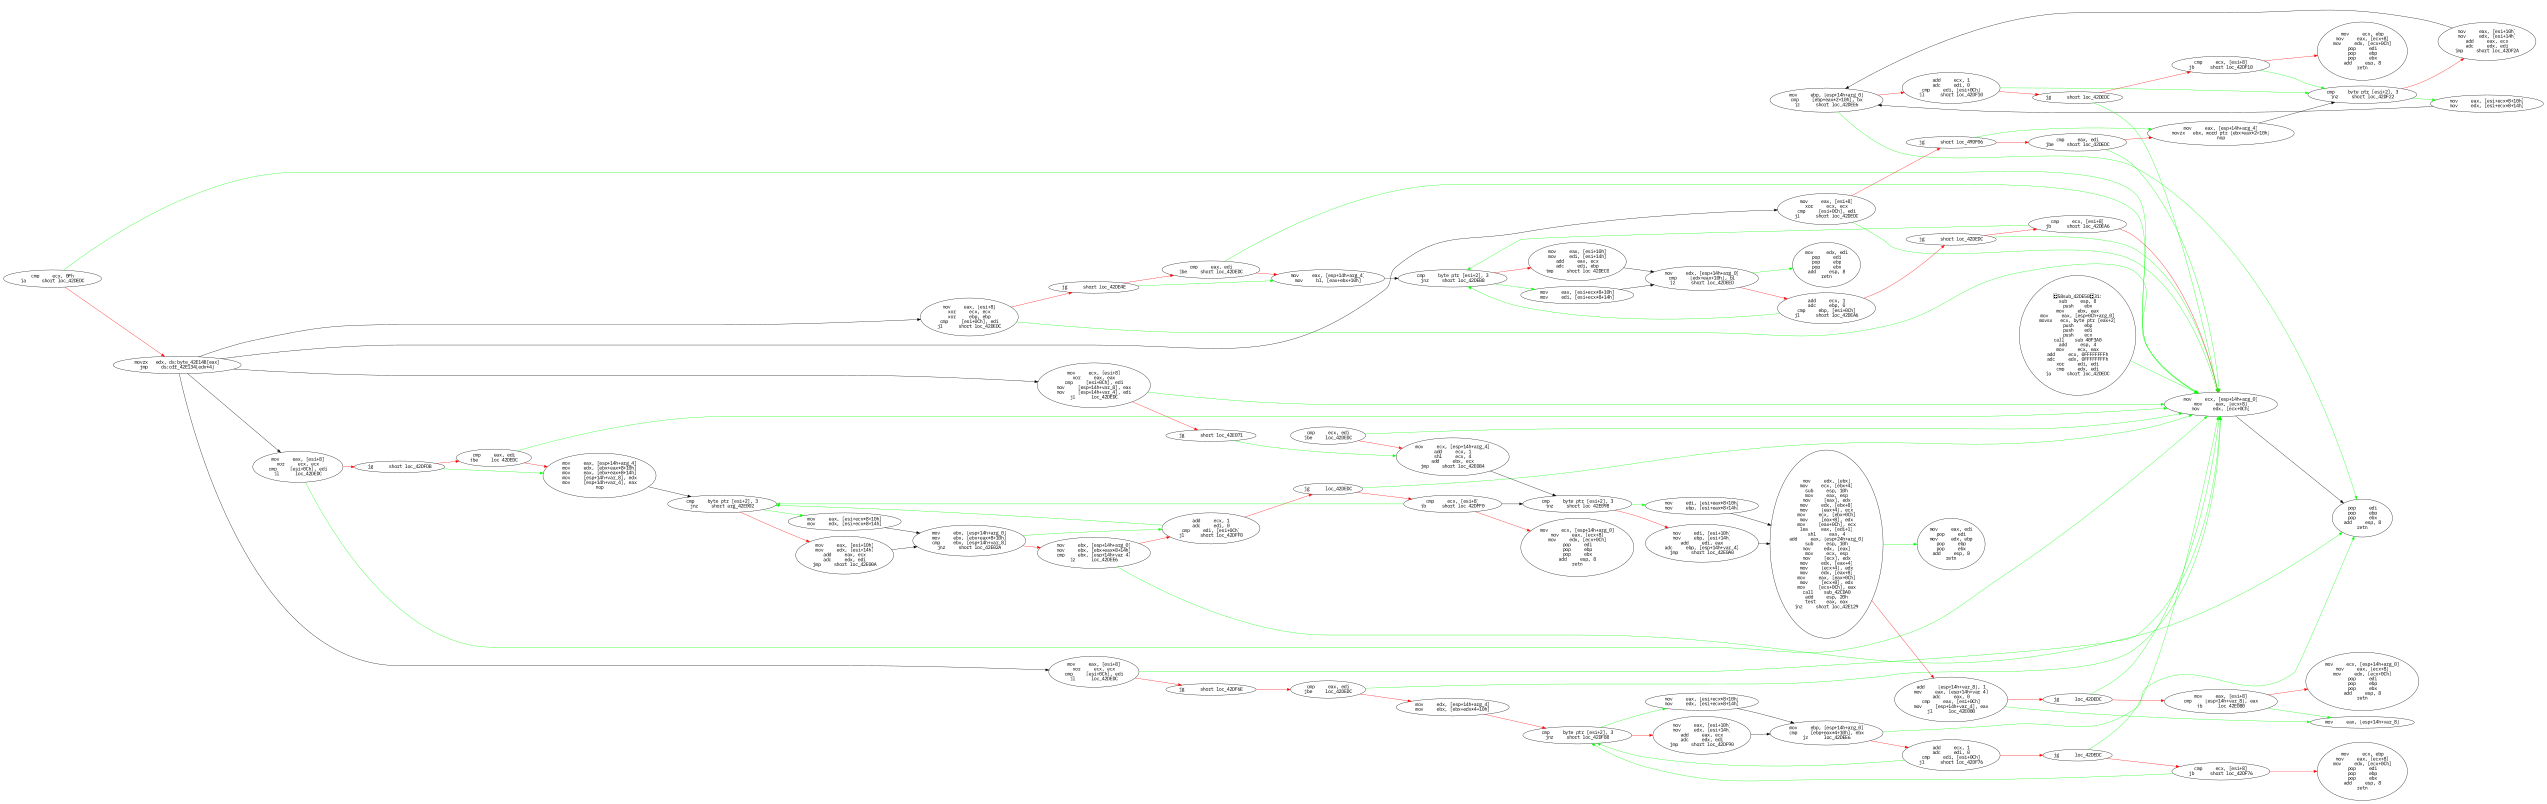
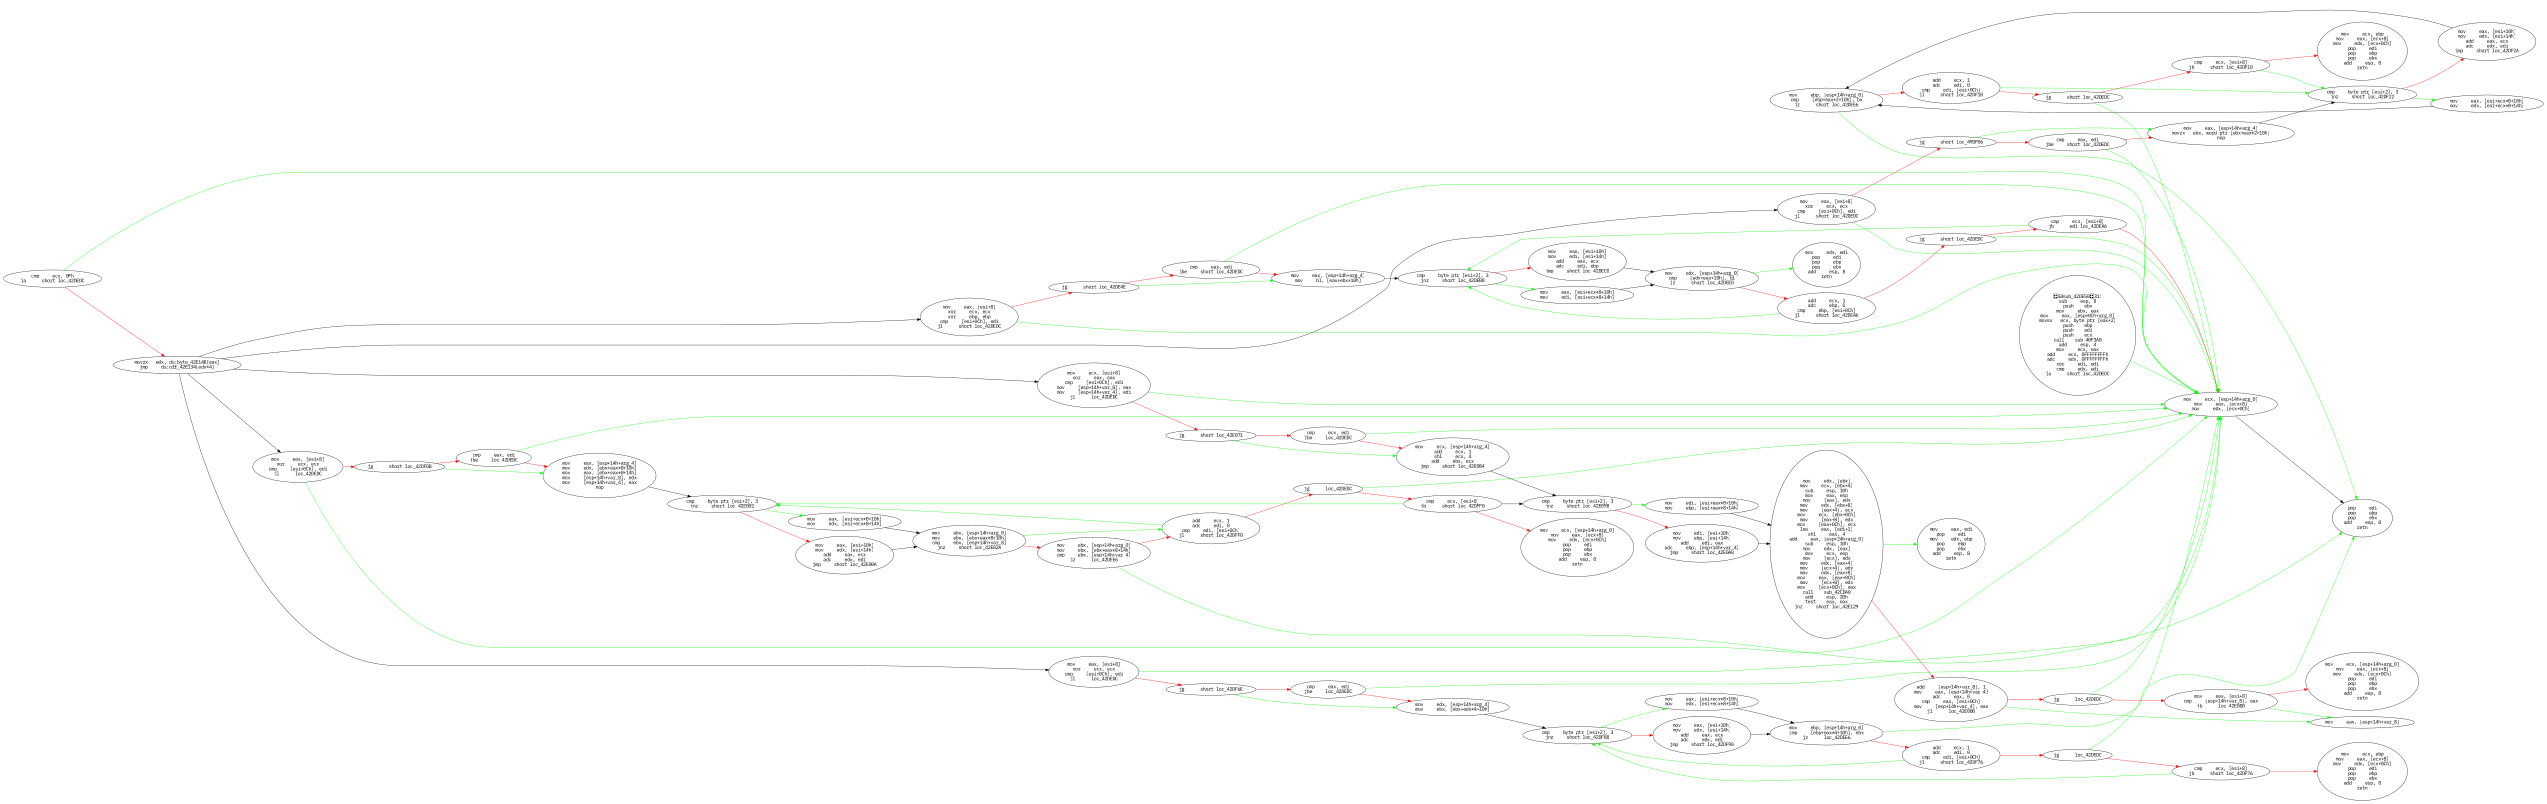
node "cmp     ecx, [esi+8] jb      short loc_42DEA6": label "cmp     ecx, [esi+8] jb      short loc_42DEA6" -> "cmp     ecx, [esi+8] jb      edi loc_42DEA6"
edge "jg      short loc_42E071" -> "cmp     ecx, edi jbe     loc_42DEDC": added
node "cmp     byte ptr [esi+2], 3 jnz     short arg_42E002": label "cmp     byte ptr [esi+2], 3 jnz     short arg_42E002" -> "cmp     byte ptr [esi+2], 3 jnz     short loc_42E002"
edge "jg      short loc_42DF6E" -> "mov     edx, [esp+14h+arg_4] mov     ebx, [ebx+edx*4+10h]": added
edge "mov     edx, [esp+14h+arg_4] mov     ebx, [ebx+edx*4+10h]" -> "cmp     byte ptr [esi+2], 3 jnz     short loc_42DF88": color red -> black
